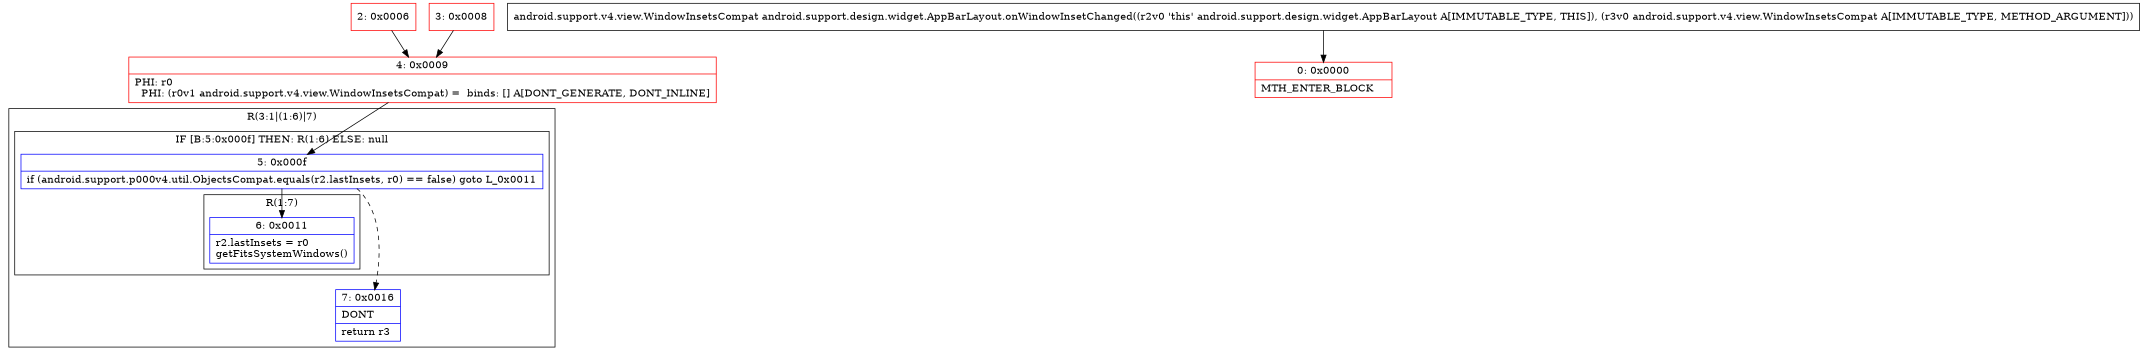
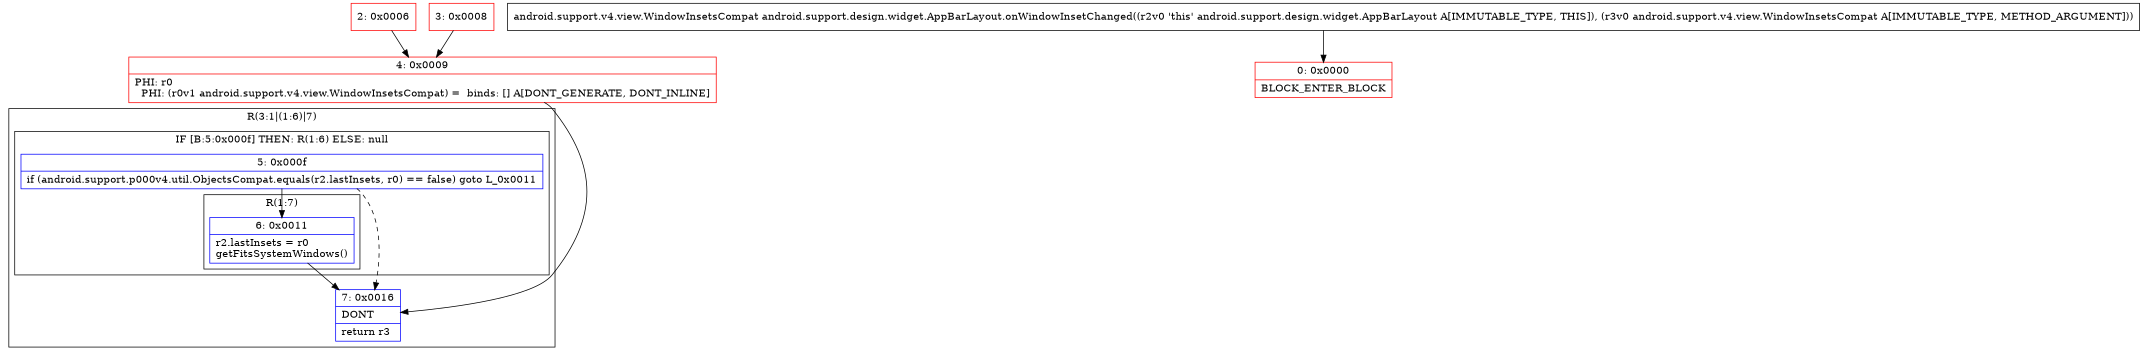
node "0: 0x0000": text "MTH_ENTER_BLOCK" -> "BLOCK_ENTER_BLOCK"
edge "4: 0x0009" -> "5: 0x000f": now "4: 0x0009" -> "7: 0x0016"
edge "6: 0x0011" -> "7: 0x0016": added
